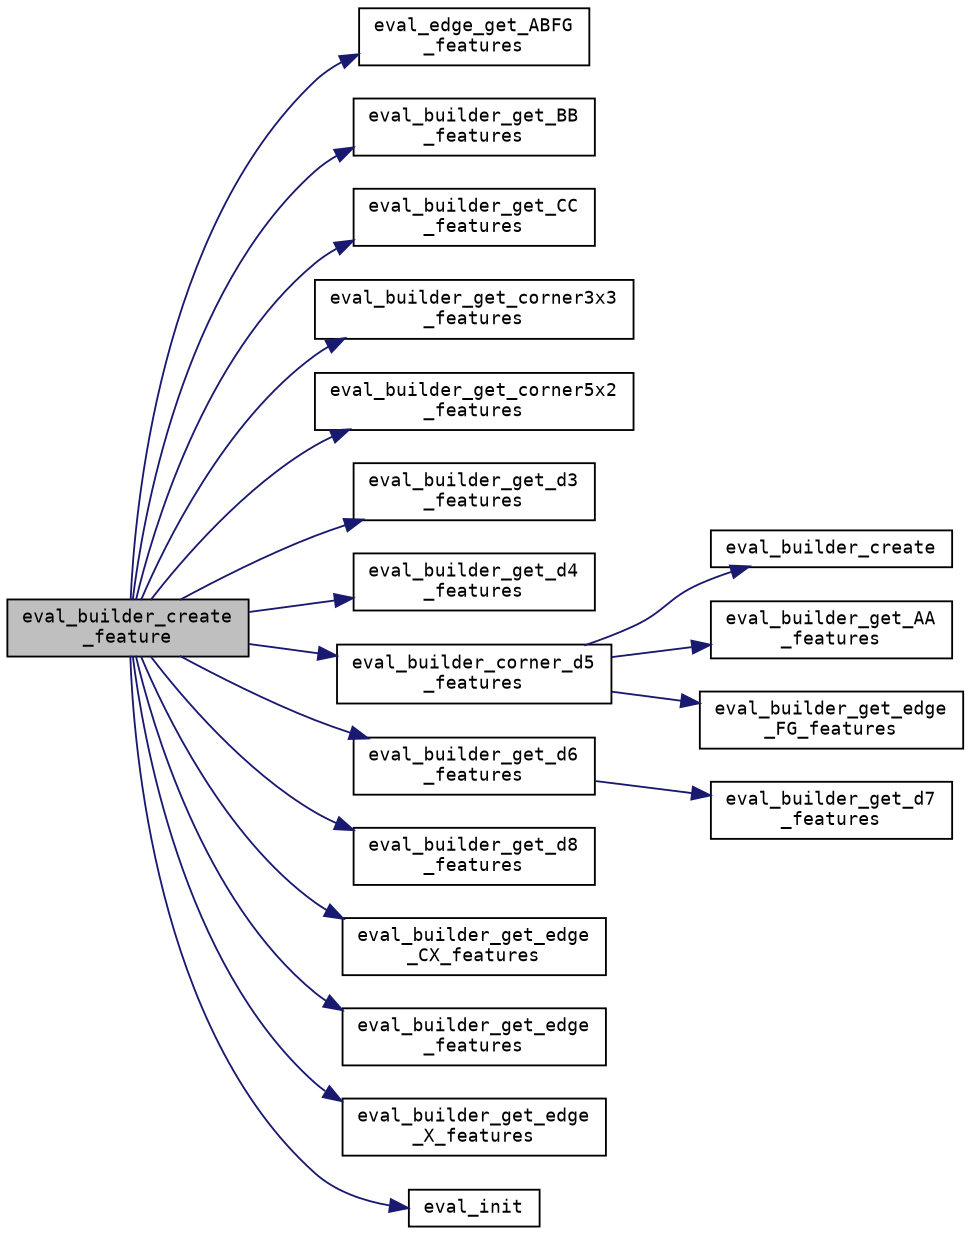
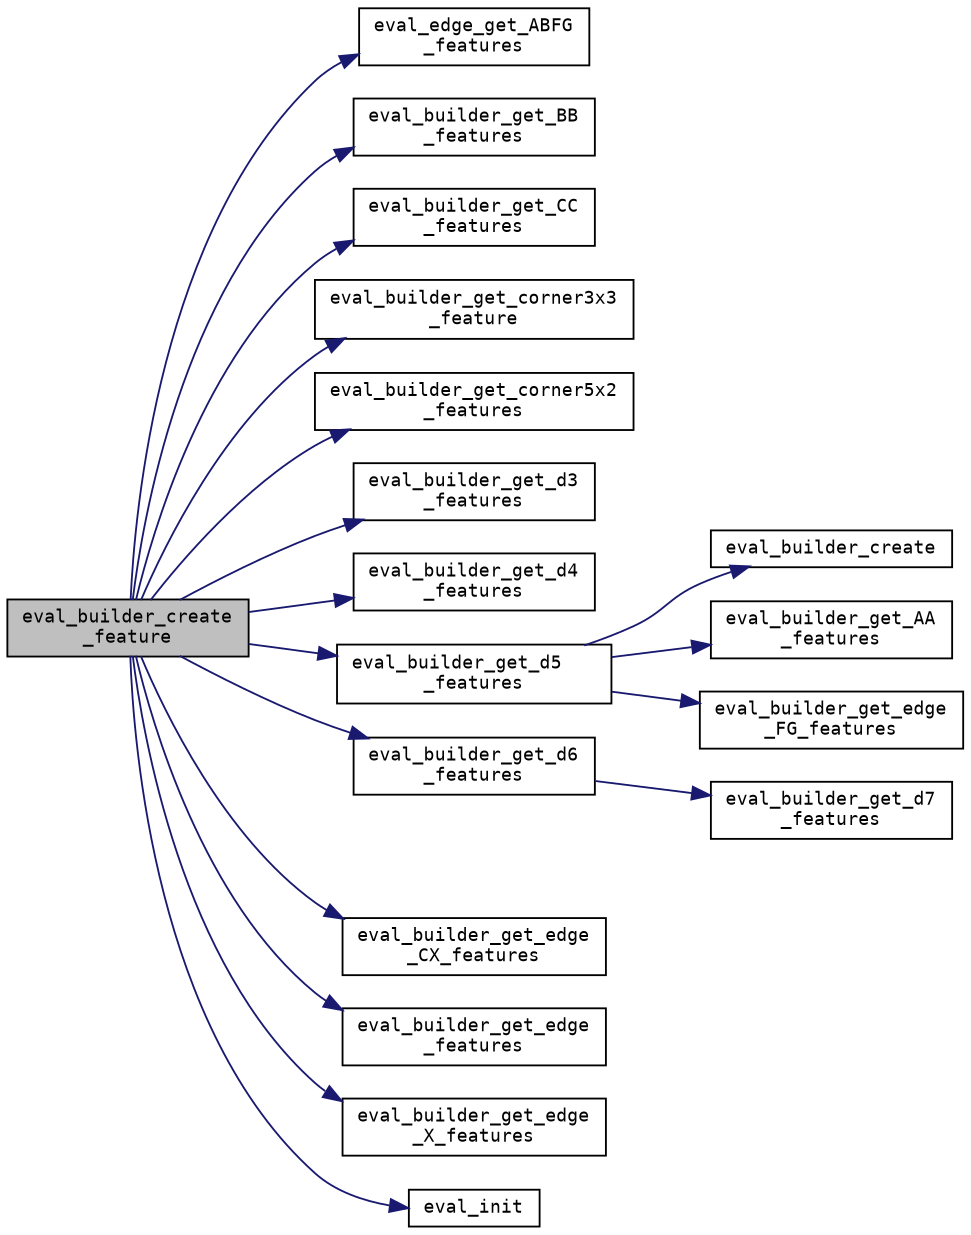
node "eval_builder_get_corner3x3 _features": label "eval_builder_get_corner3x3 _features" -> "eval_builder_get_corner3x3 _feature"
node "eval_builder_corner_d5 _features": label "eval_builder_corner_d5 _features" -> "eval_builder_get_d5 _features"
node "eval_builder_get_d8 _features": removed
